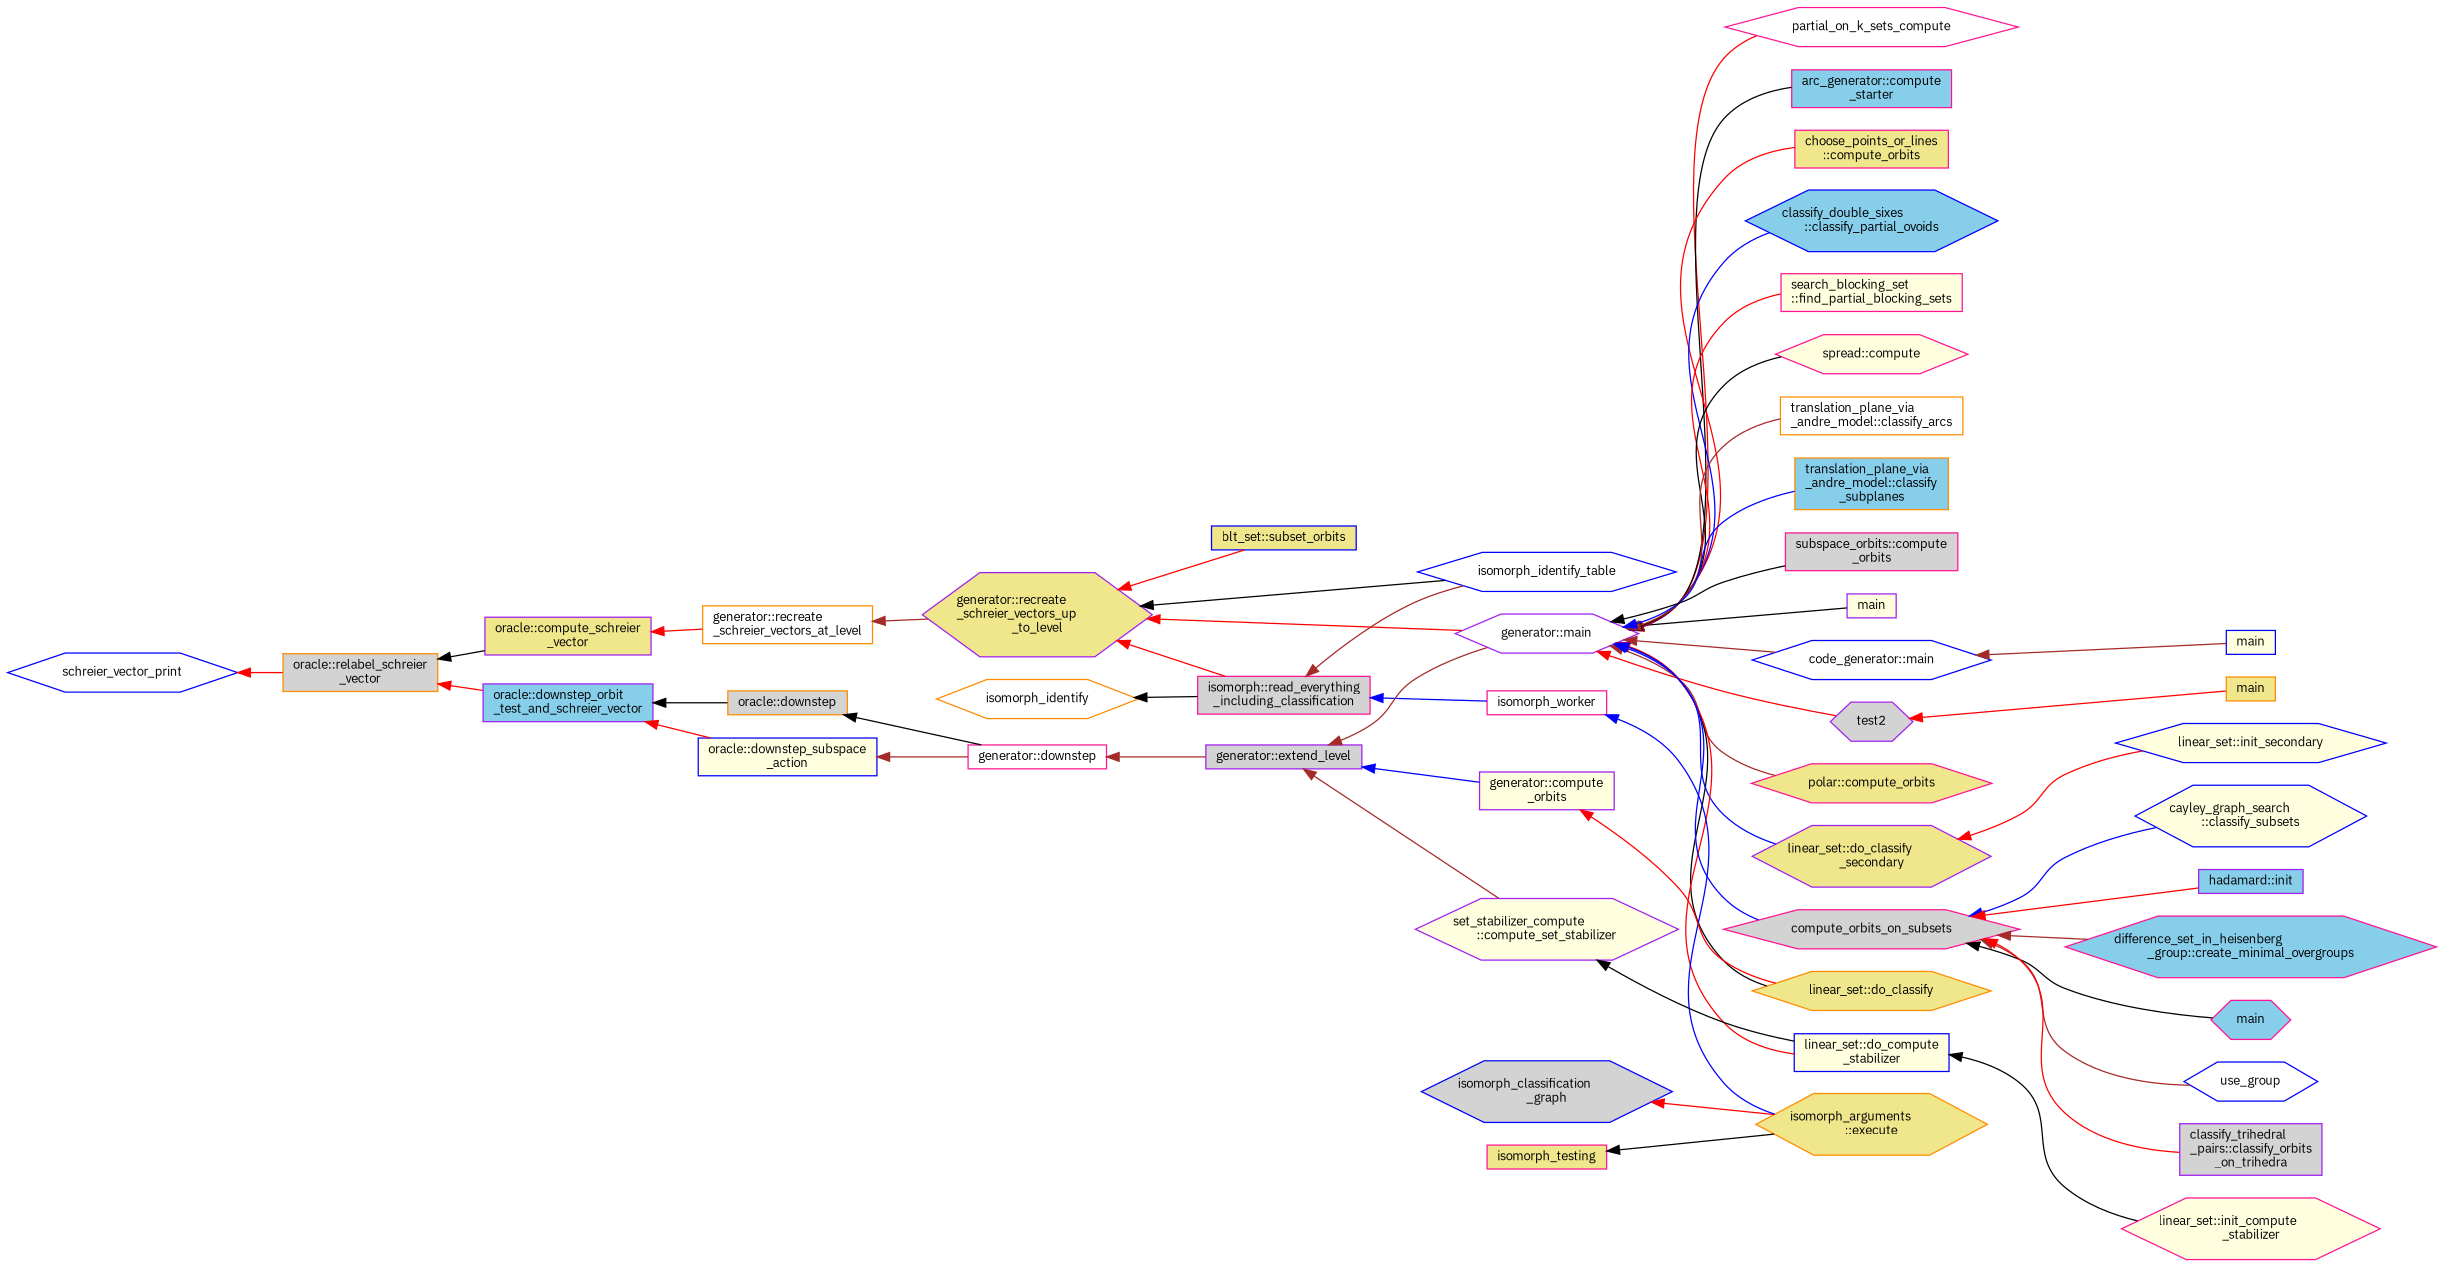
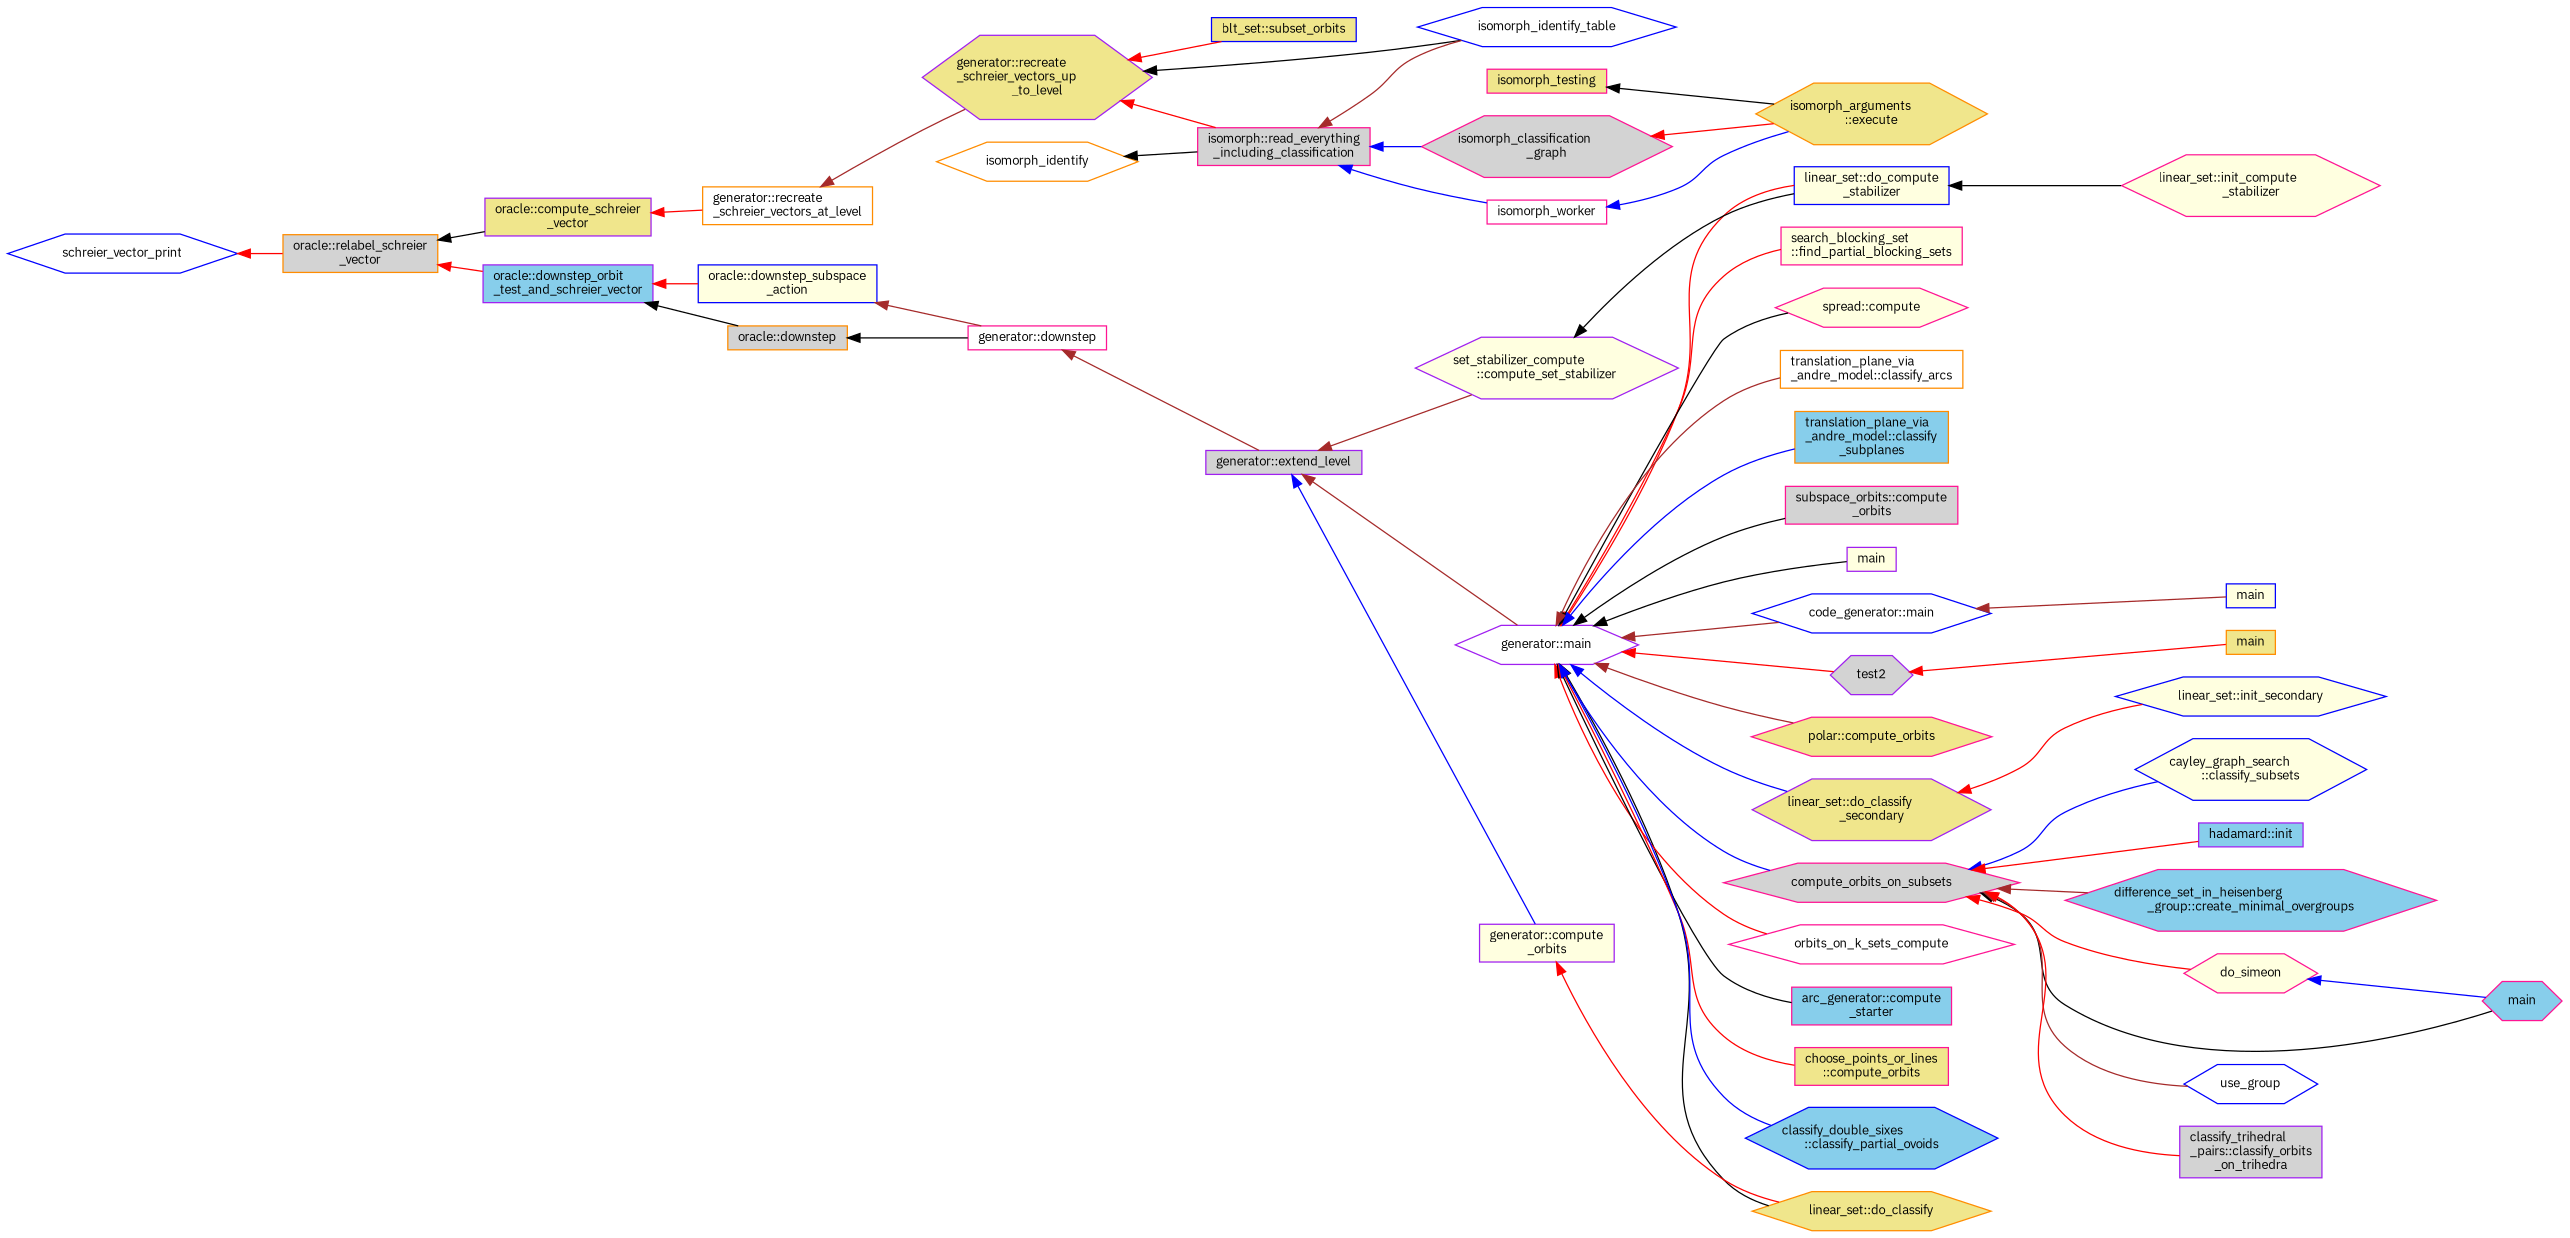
node "partial_on_k_sets_compute": label "partial_on_k_sets_compute" -> "orbits_on_k_sets_compute"
edge "isomorph_classification _graph" -> "isomorph::read_everything _including_classification": added
edge "generator::main" -> "generator::recreate _schreier_vectors_up _to_level": removed
node "do_simeon": added
node "isomorph_classification _graph": color blue -> deeppink
